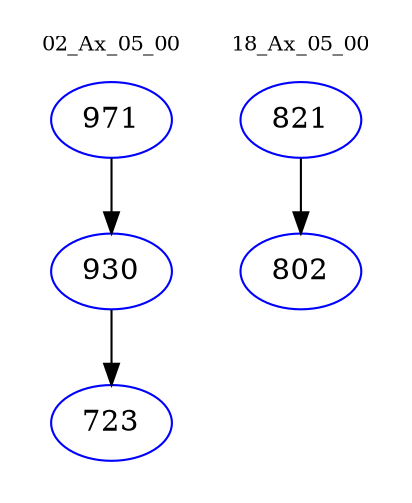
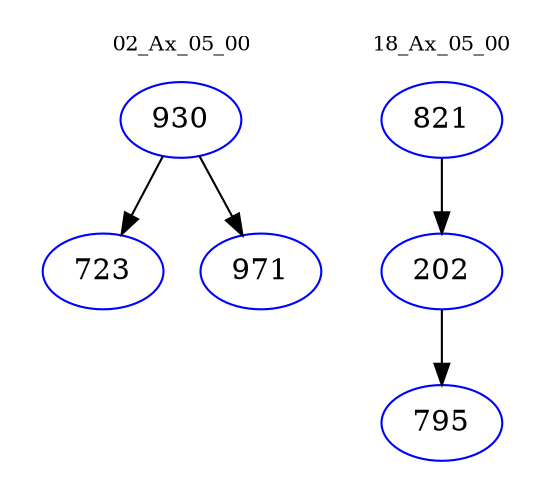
edge "971" -> "930": reversed
node "802": label "802" -> "202"
node "795": added
